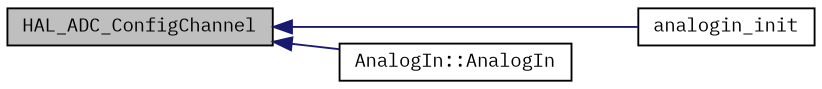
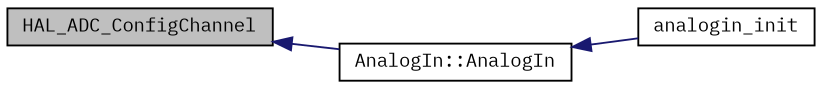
edge "analogin_init" -> "HAL_ADC_ConfigChannel": now "analogin_init" -> "AnalogIn::AnalogIn"
